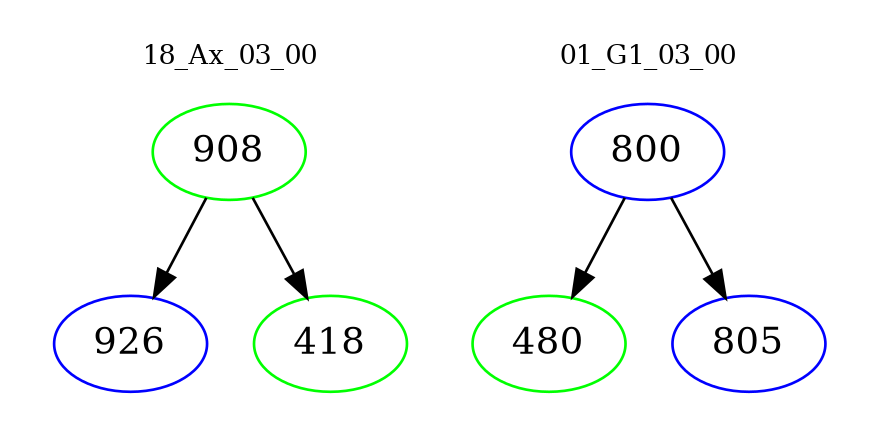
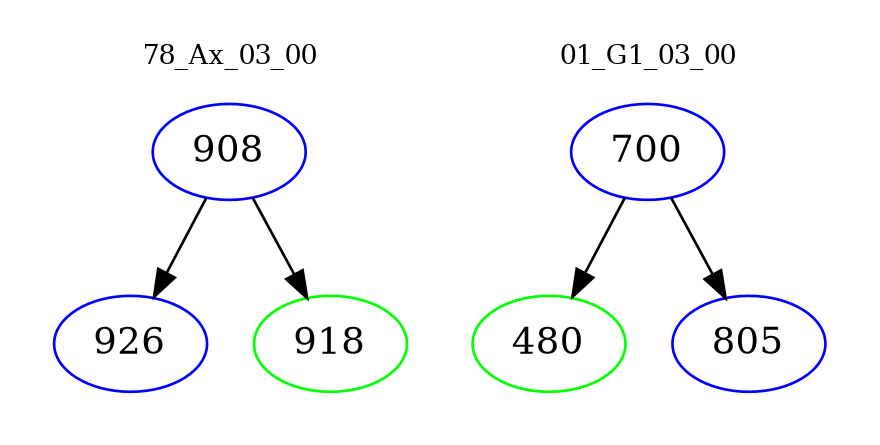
cluster "18_Ax_03_00": label "18_Ax_03_00" -> "78_Ax_03_00"
node "908": color green -> blue
node "800": label "800" -> "700"
node "418": label "418" -> "918"
